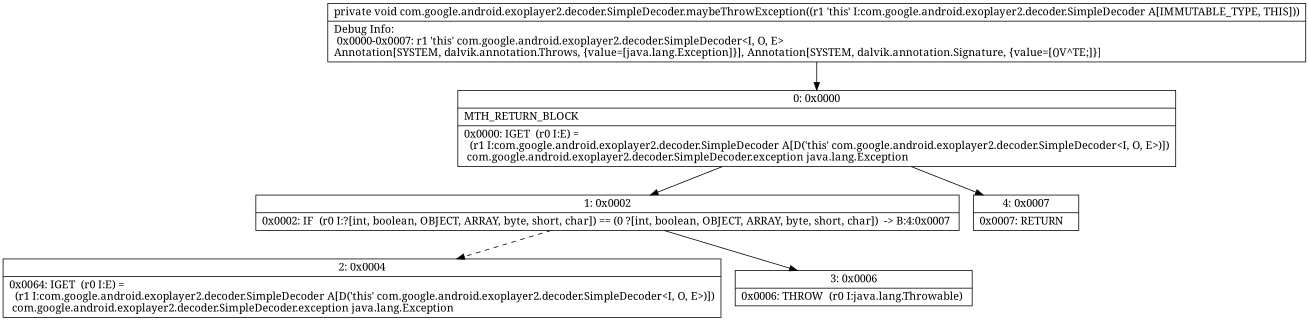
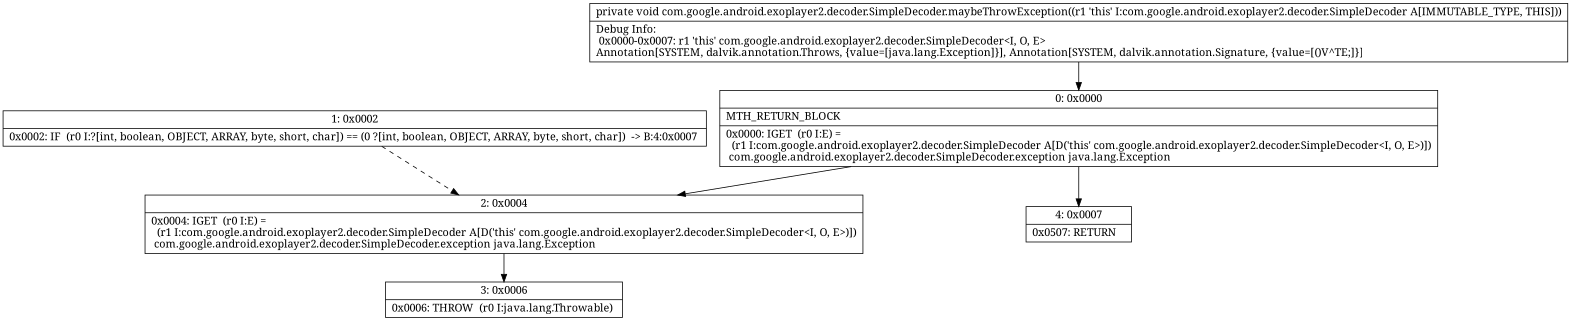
edge "0: 0x0000" -> "1: 0x0002": now "0: 0x0000" -> "2: 0x0004"
node "4: 0x0007": text "0x0007: RETURN" -> "0x0507: RETURN"
edge "1: 0x0002" -> "3: 0x0006": now "2: 0x0004" -> "3: 0x0006"
node "2: 0x0004": text "0x0064: IGET  (r0 I:E) =" -> "0x0004: IGET  (r0 I:E) ="
